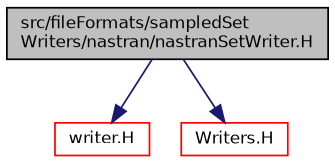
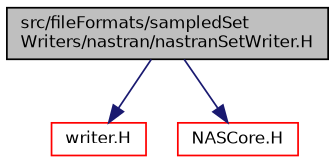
node "Writers.H": label "Writers.H" -> "NASCore.H"
